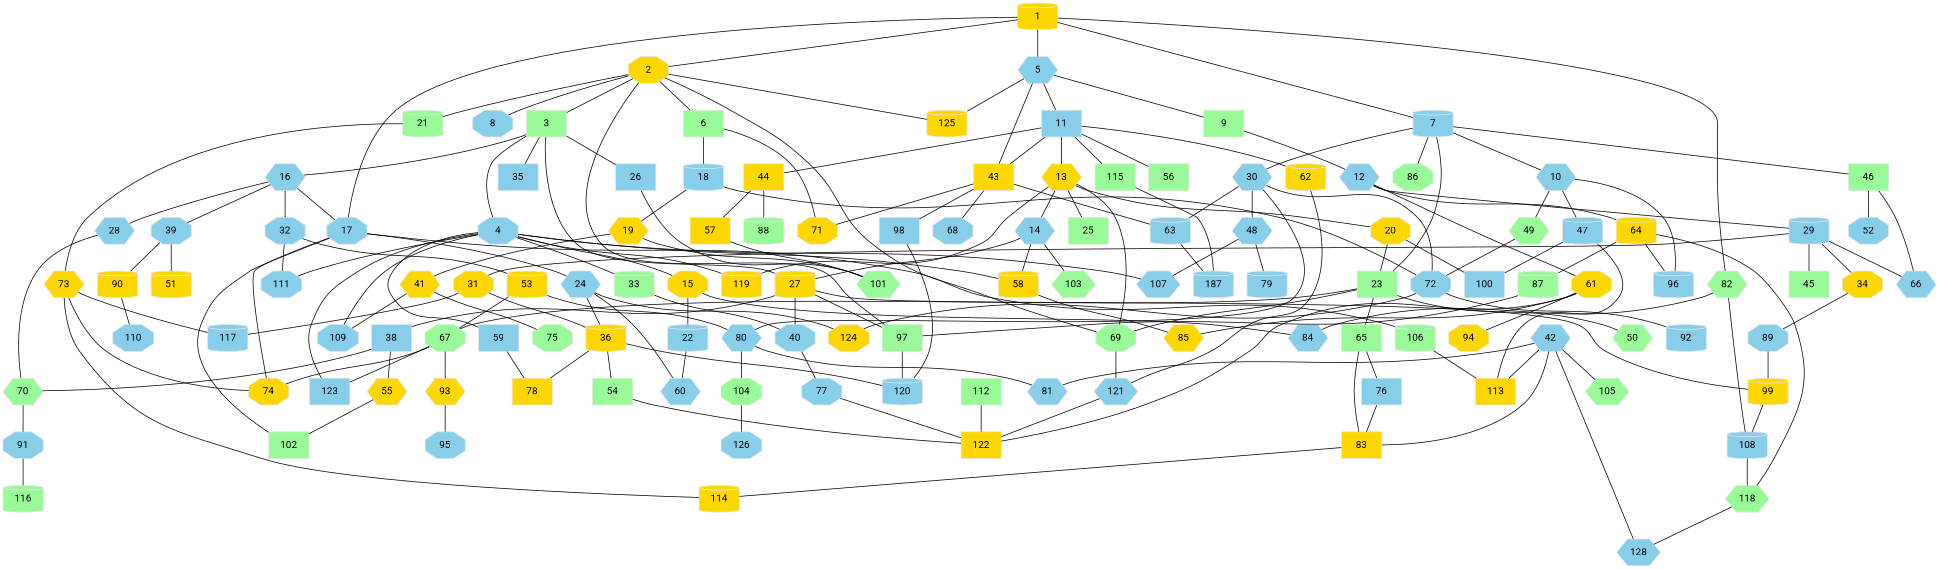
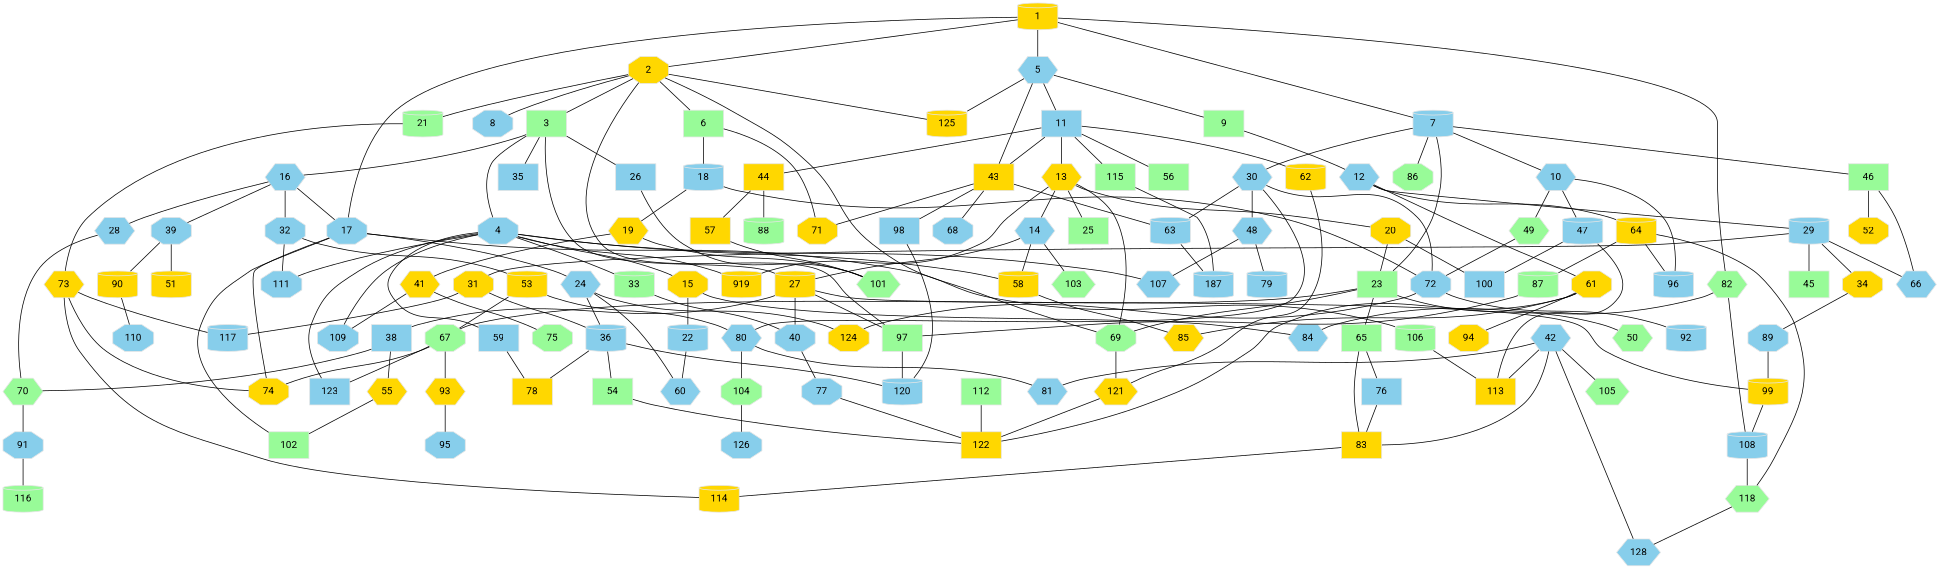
node "52": fillcolor skyblue -> gold
node "119": label "119" -> "919"
node "36": fillcolor gold -> skyblue
node "121": fillcolor skyblue -> gold
